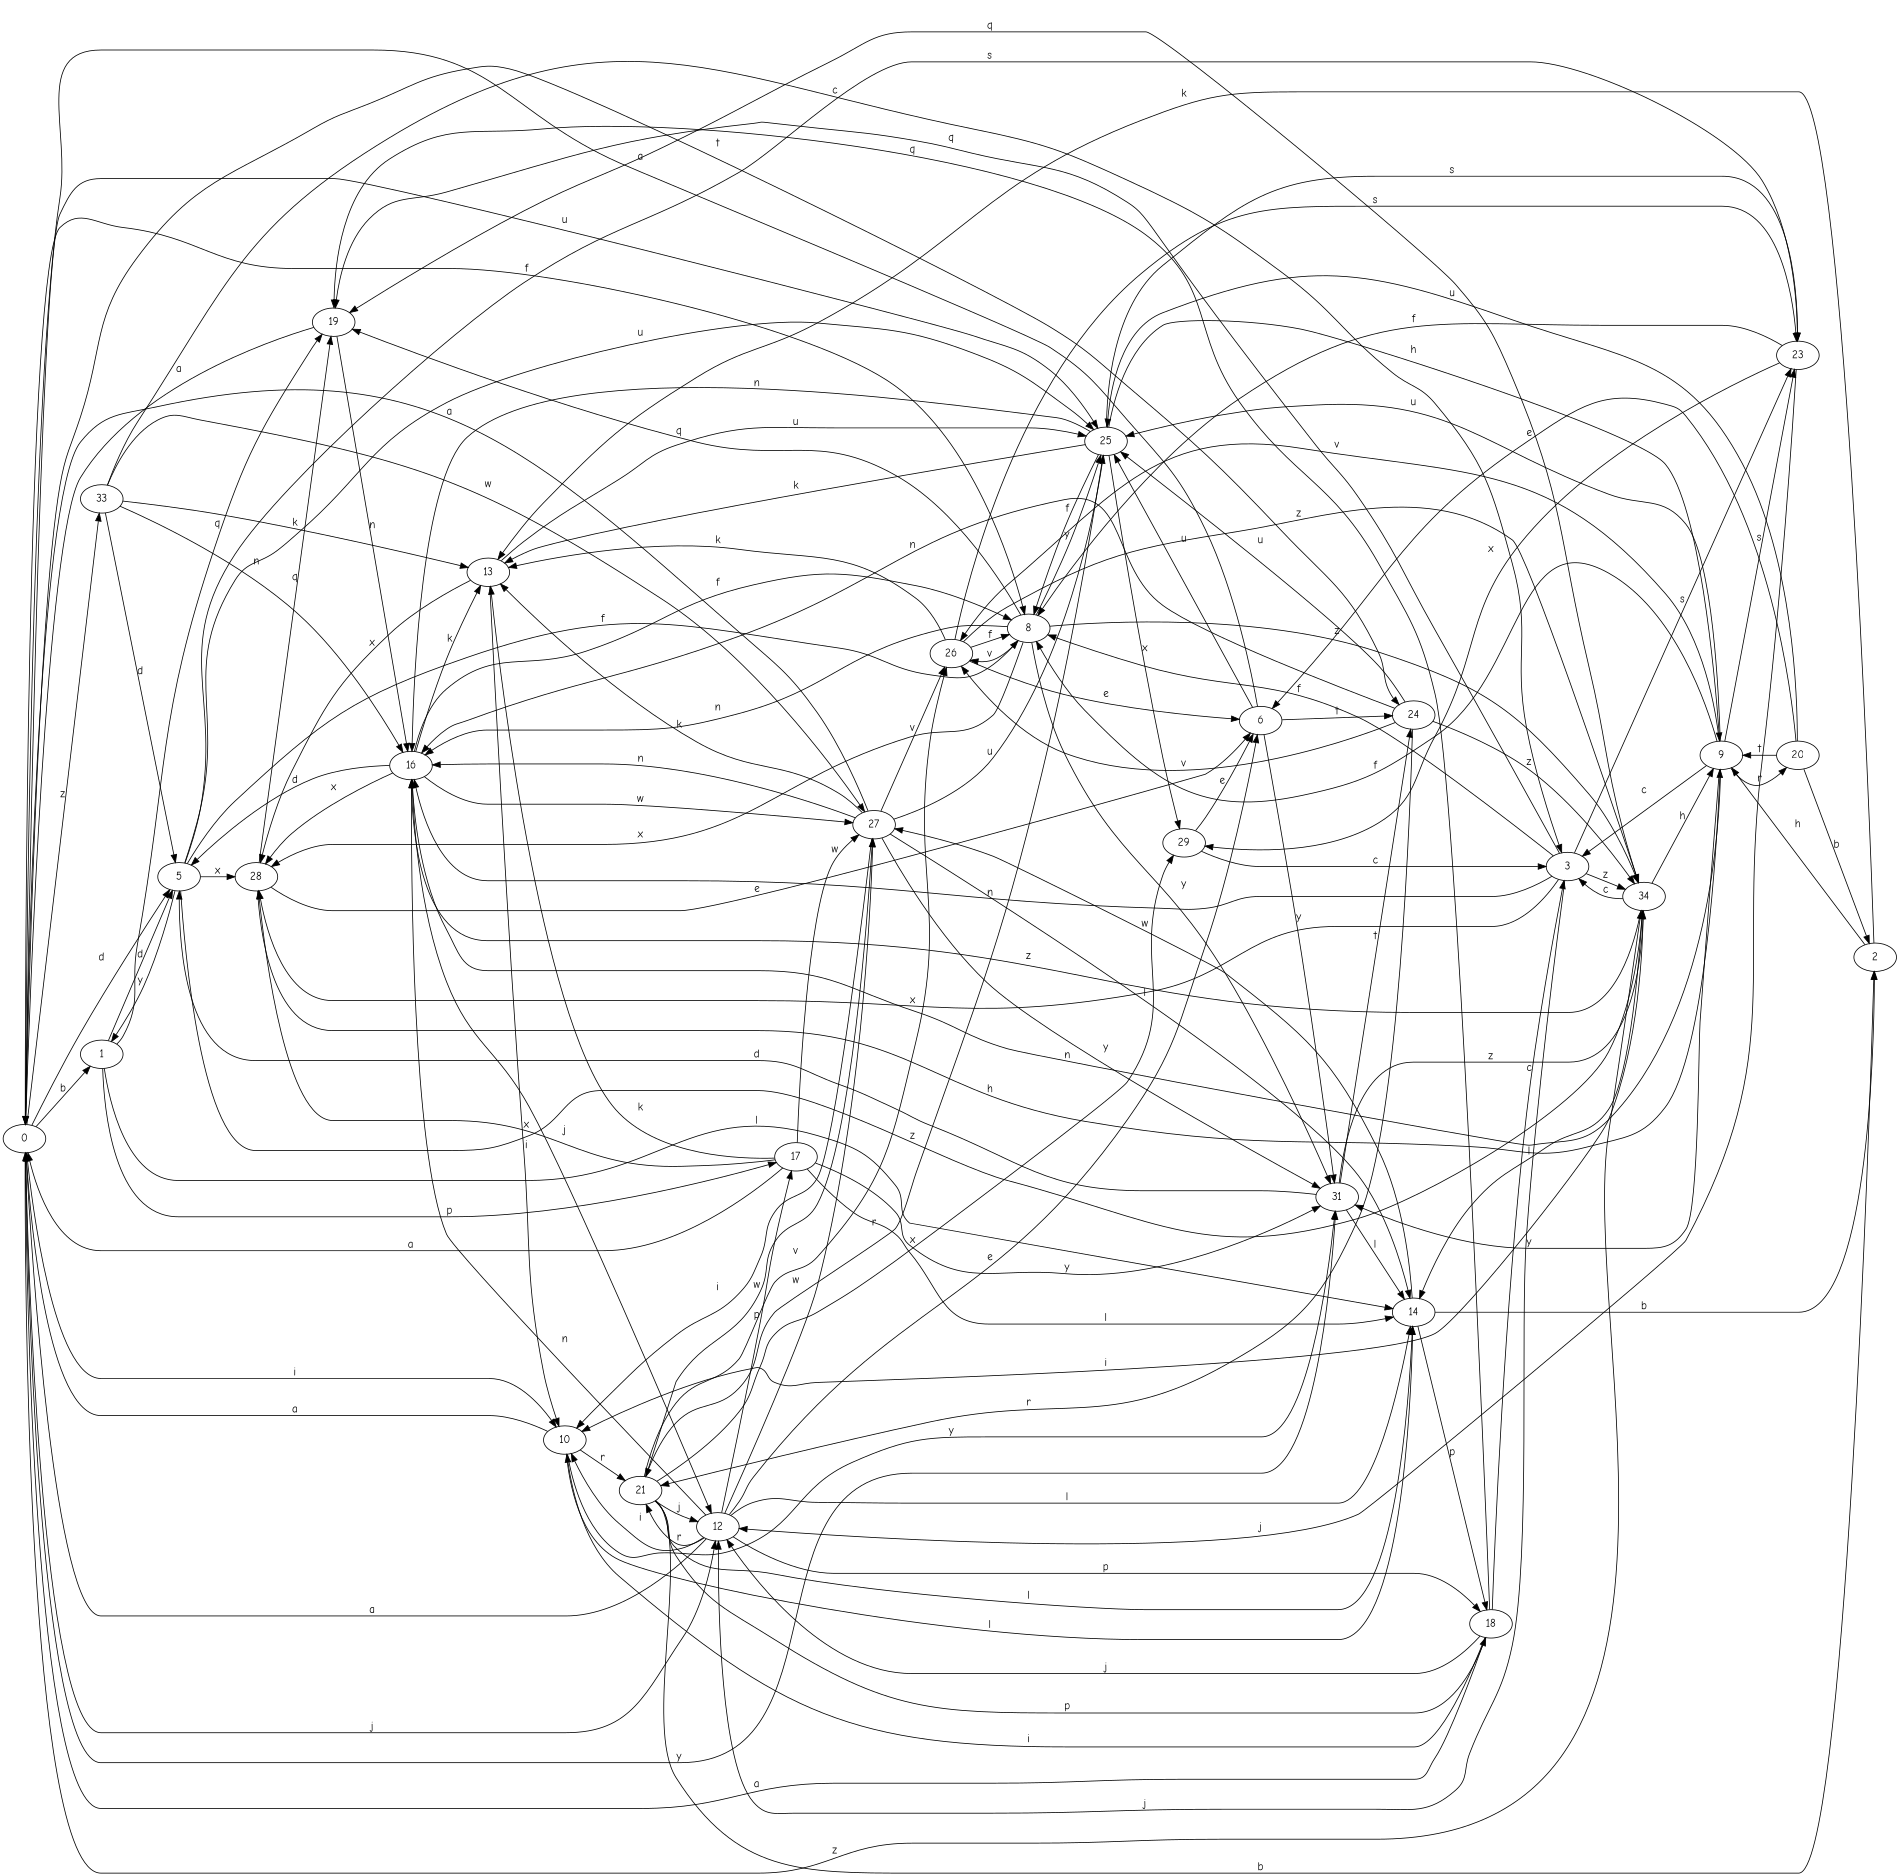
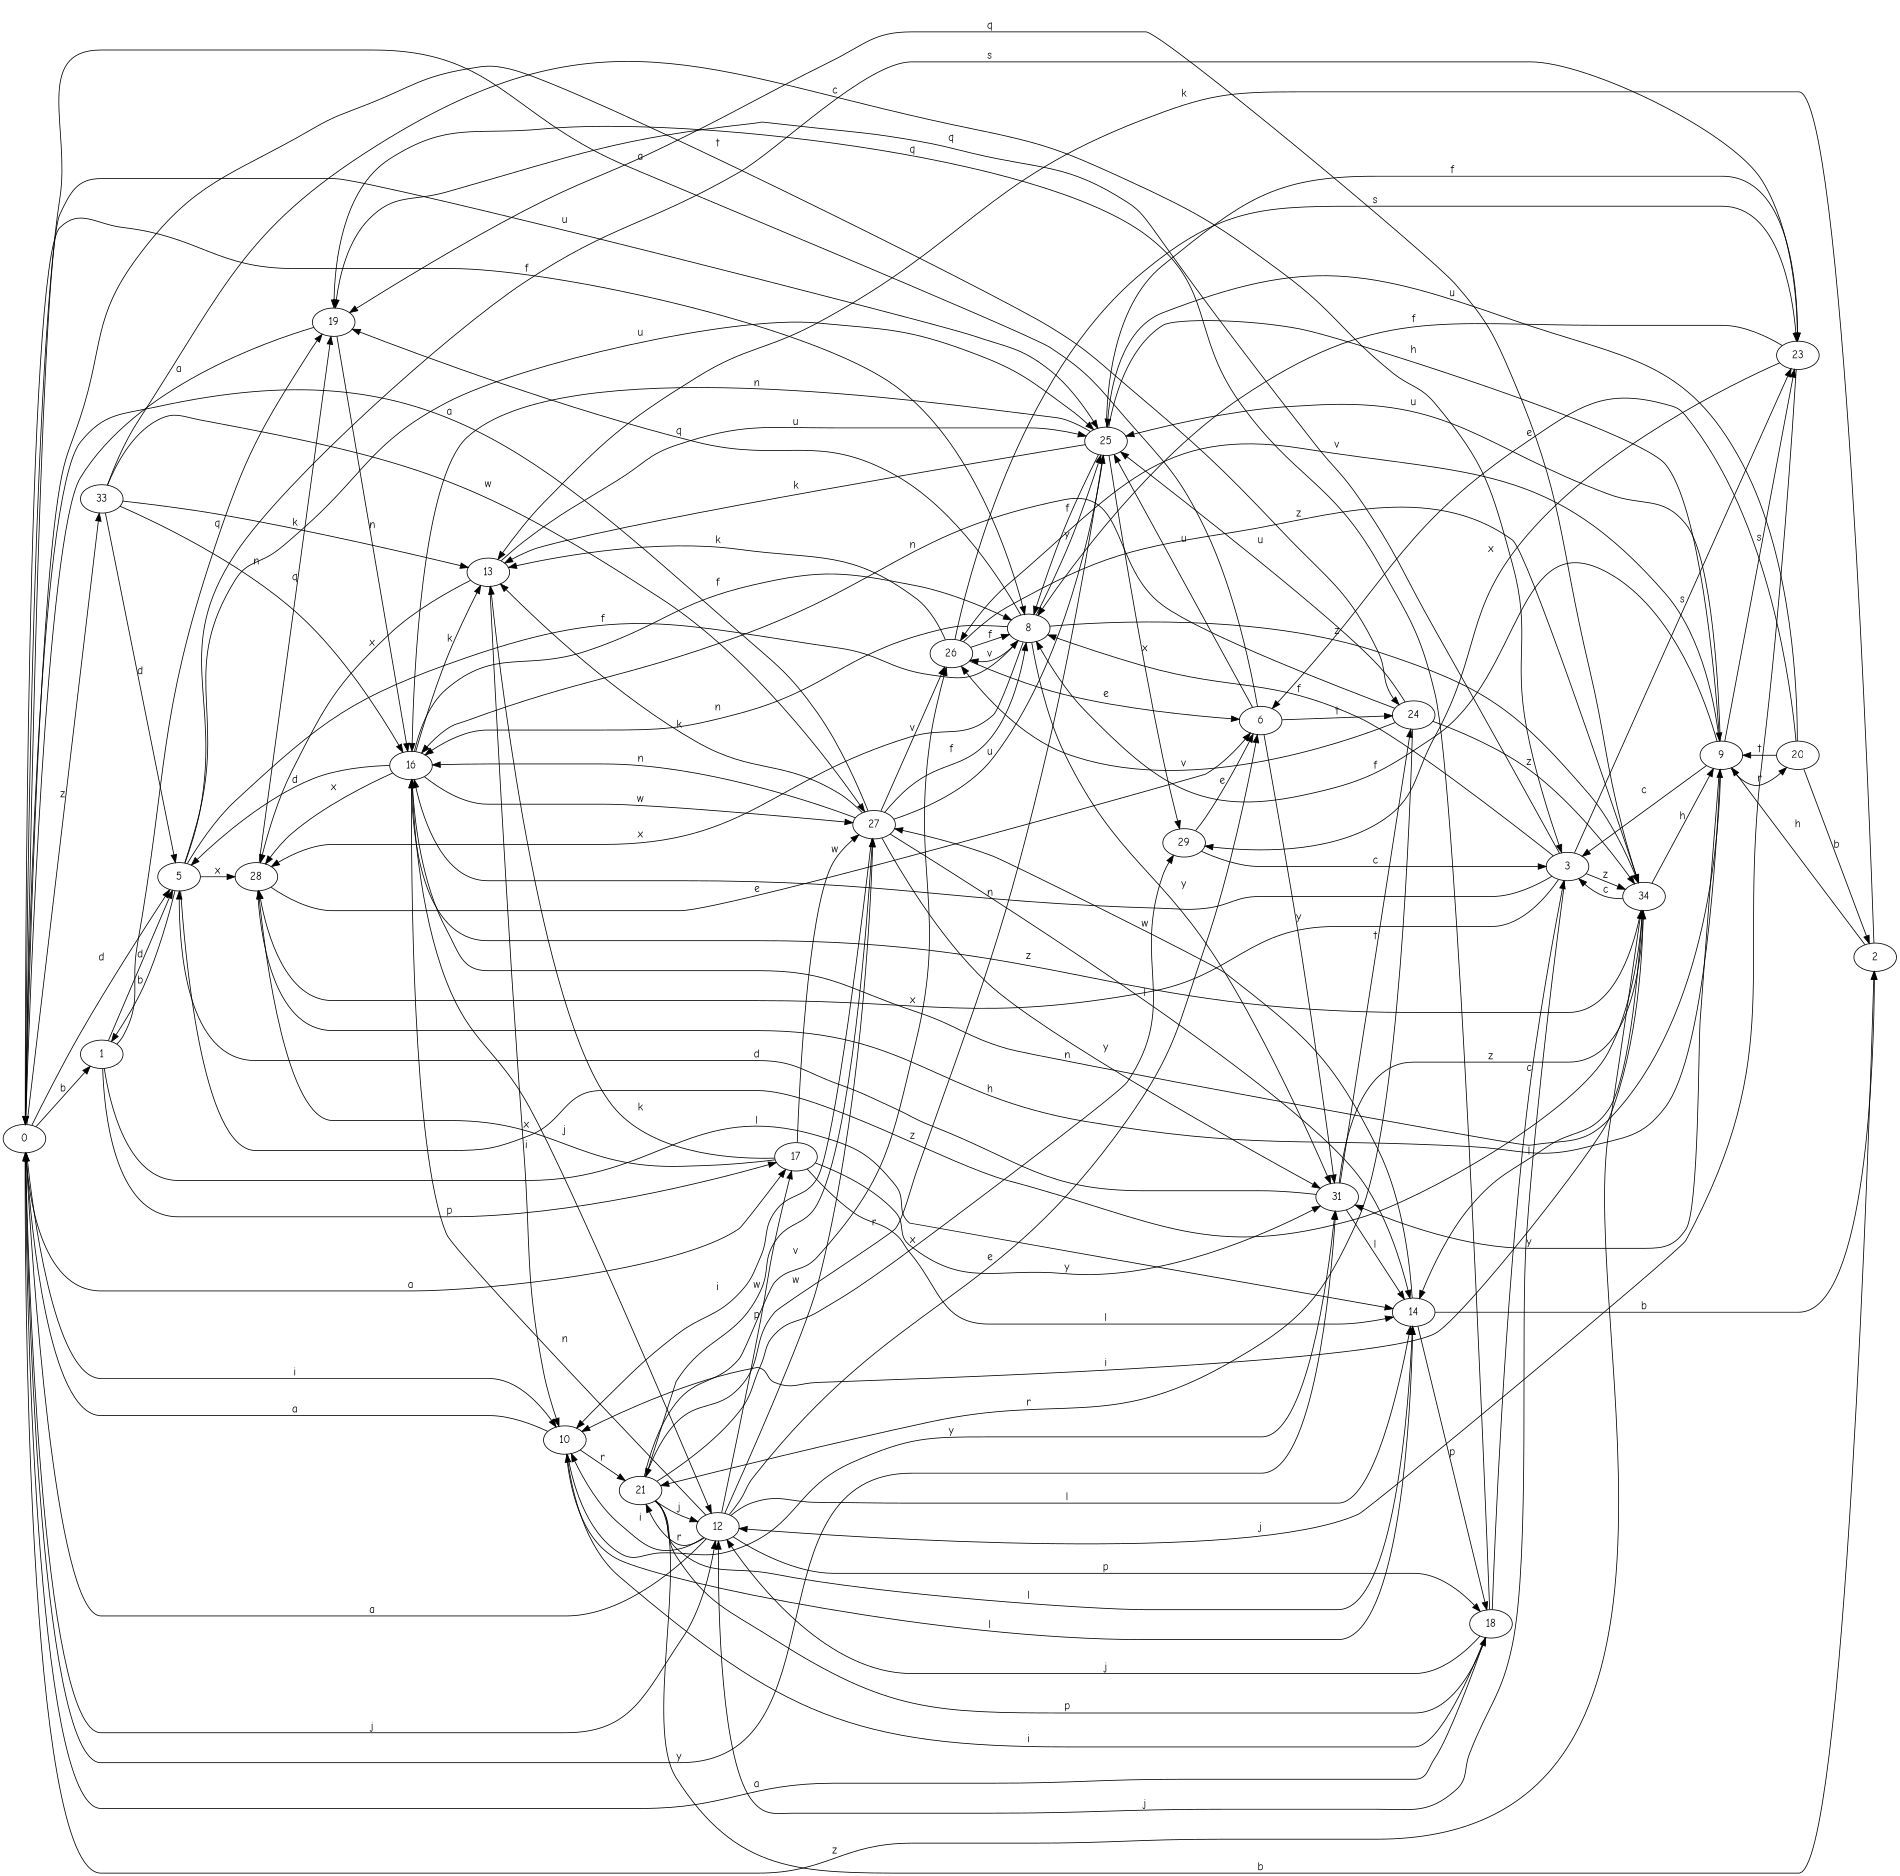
edge "25" -> "23": label "s" -> "f"
edge "27" -> "8": added, label "f"
edge "5" -> "1": label "y" -> "b"
edge "17" -> "0": reversed
